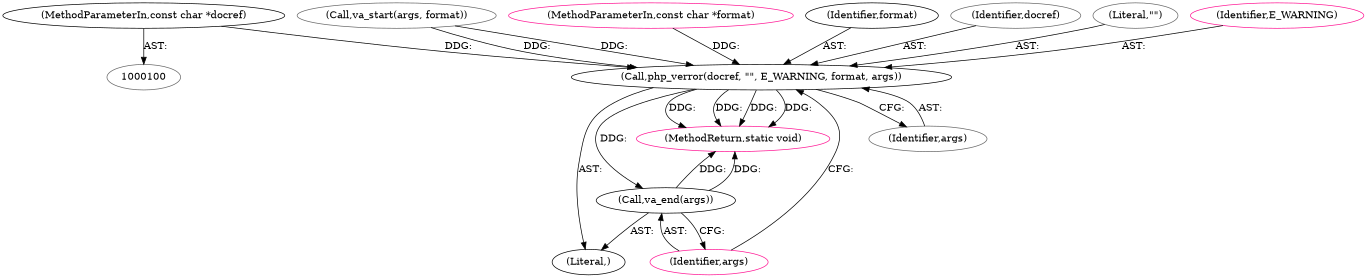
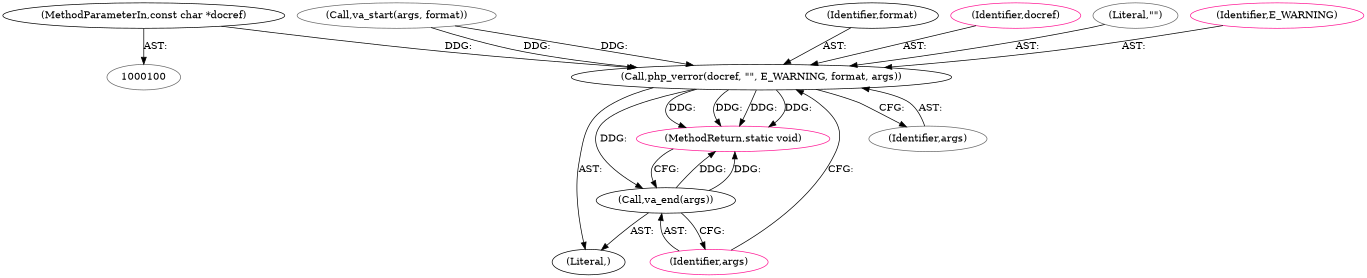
node "(MethodParameterIn,const char *format)": removed
node "(Identifier,docref)": color gray40 -> deeppink
edge "(MethodReturn,static void)" -> "(Call,va_end(args))": added, label "CFG:"
